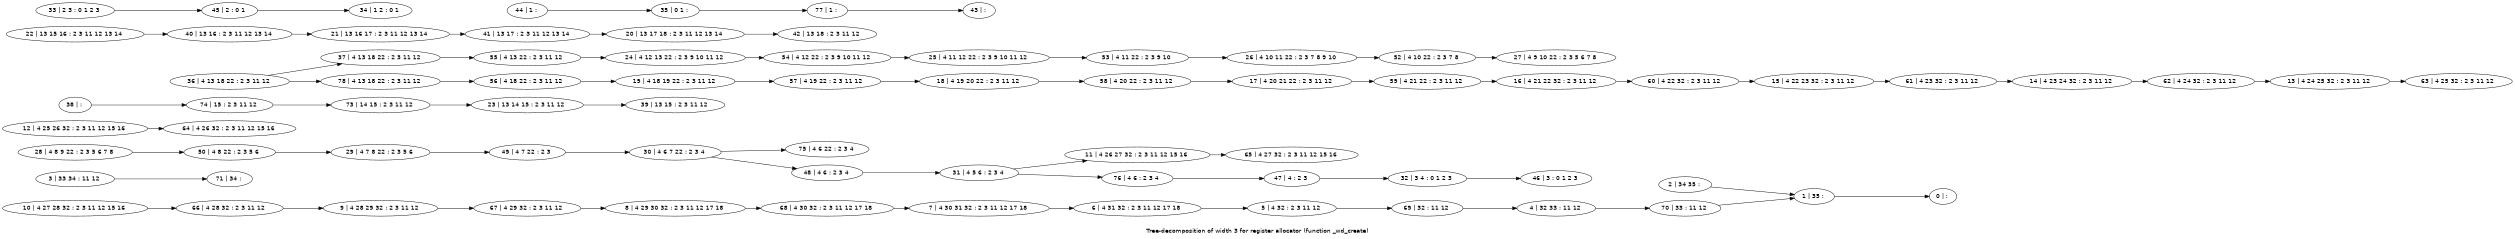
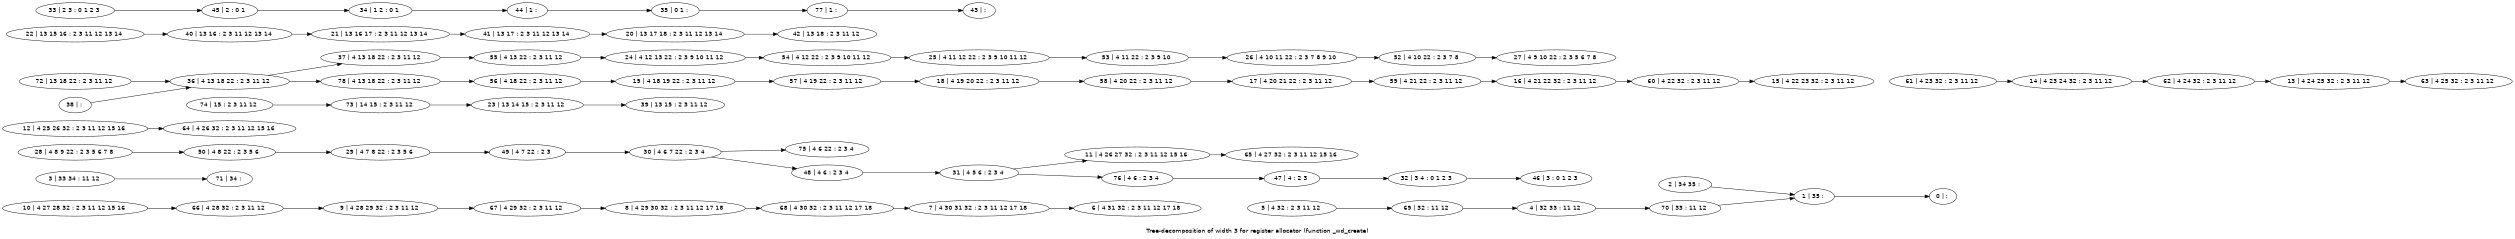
edge "34 | 1 2 : 0 1" -> "44 | 1 :": added
node "72 | 13 18 22 : 2 3 11 12": added
edge "15 | 4 22 23 32 : 2 3 11 12" -> "61 | 4 23 32 : 2 3 11 12": removed
edge "38 | :" -> "74 | 15 : 2 3 11 12": now "38 | :" -> "36 | 4 13 18 22 : 2 3 11 12"
edge "6 | 4 31 32 : 2 3 11 12 17 18" -> "5 | 4 32 : 2 3 11 12": removed
